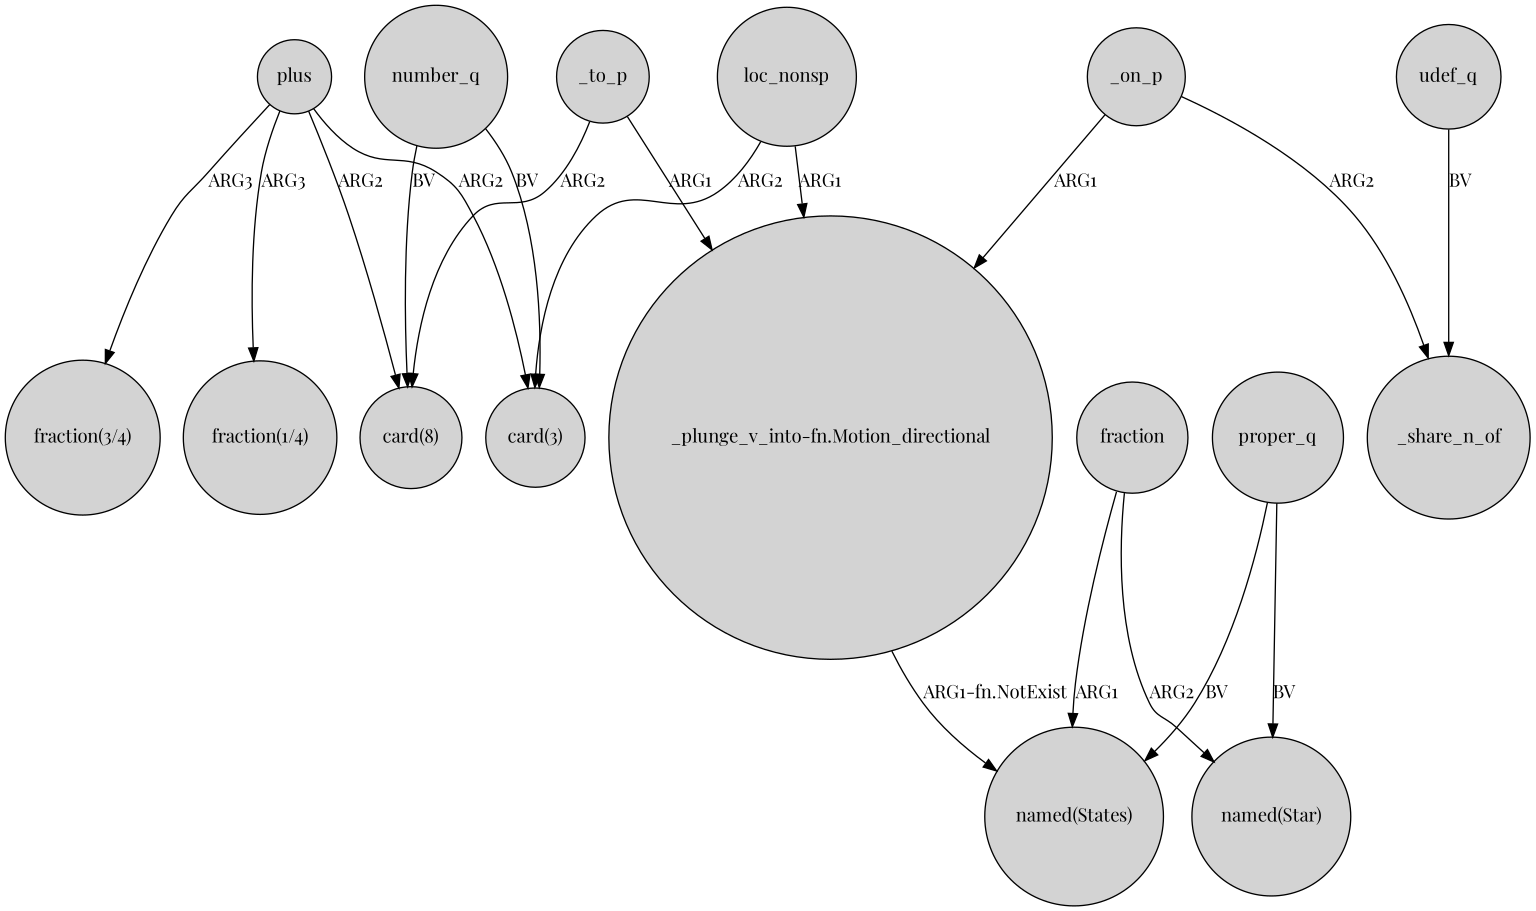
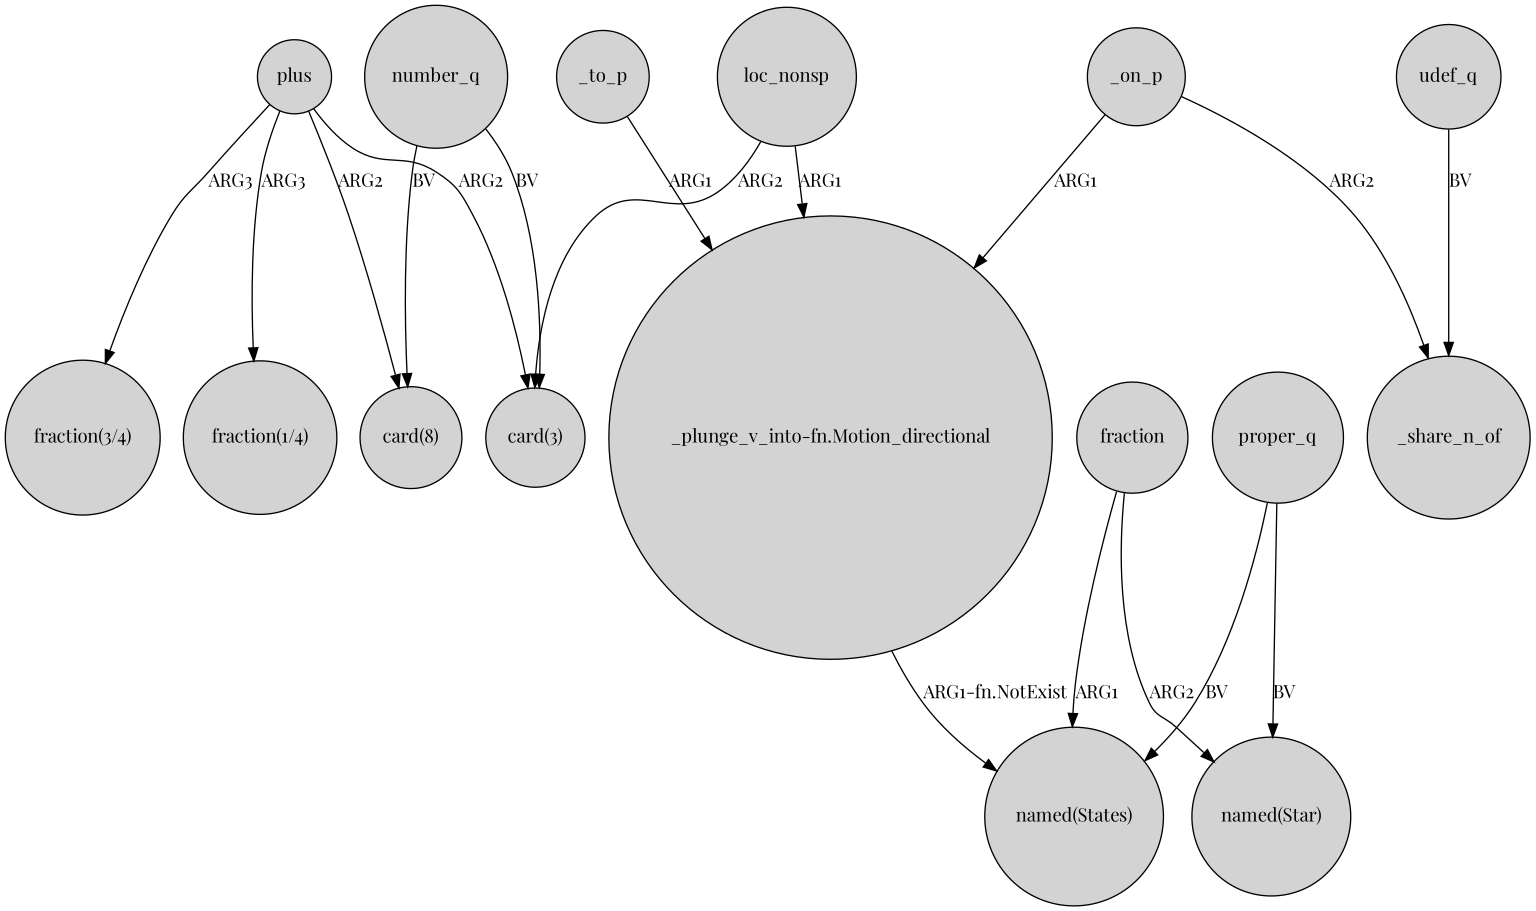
edge "_to_p" -> "card(8)": removed, label "ARG2"
